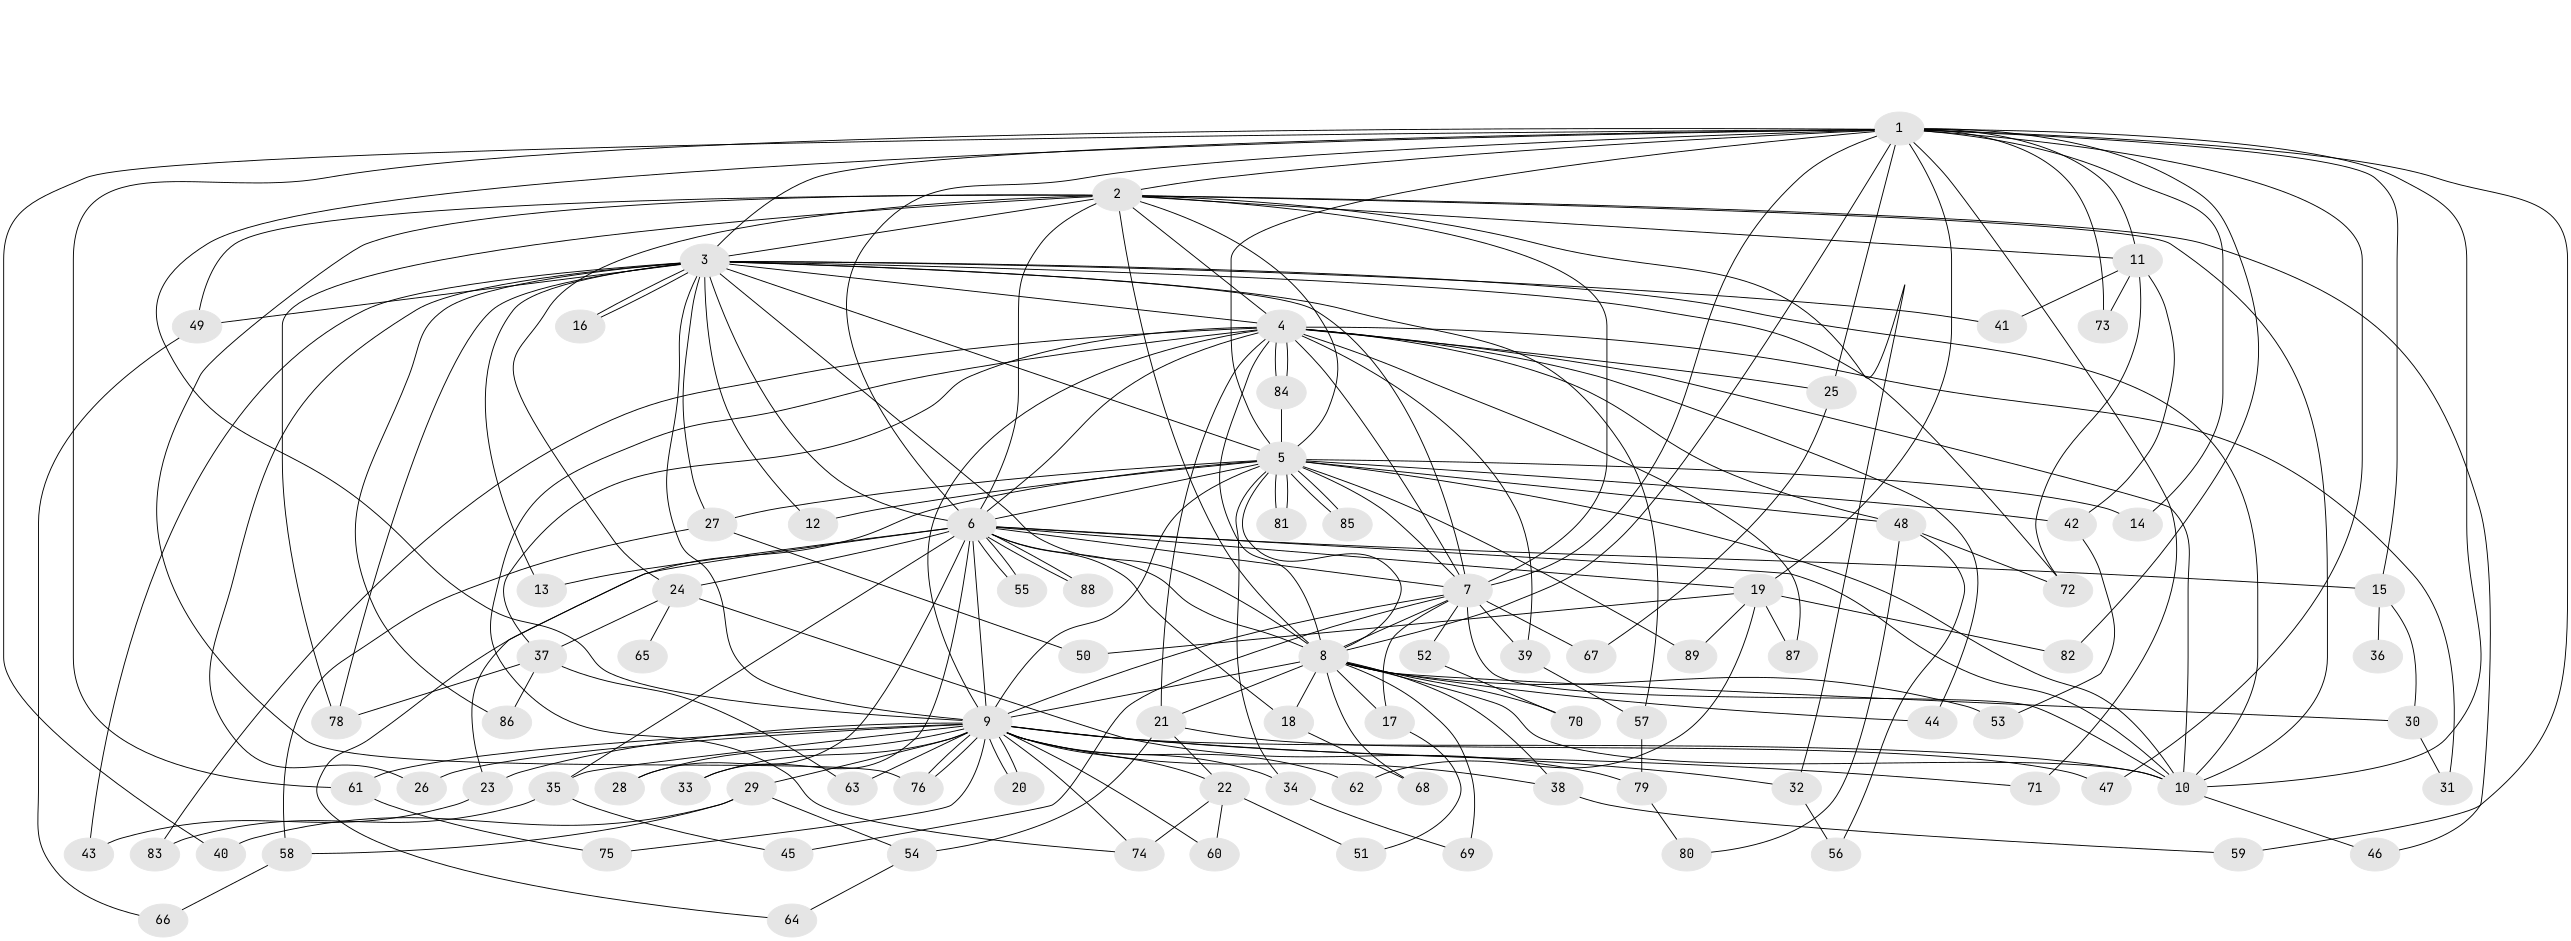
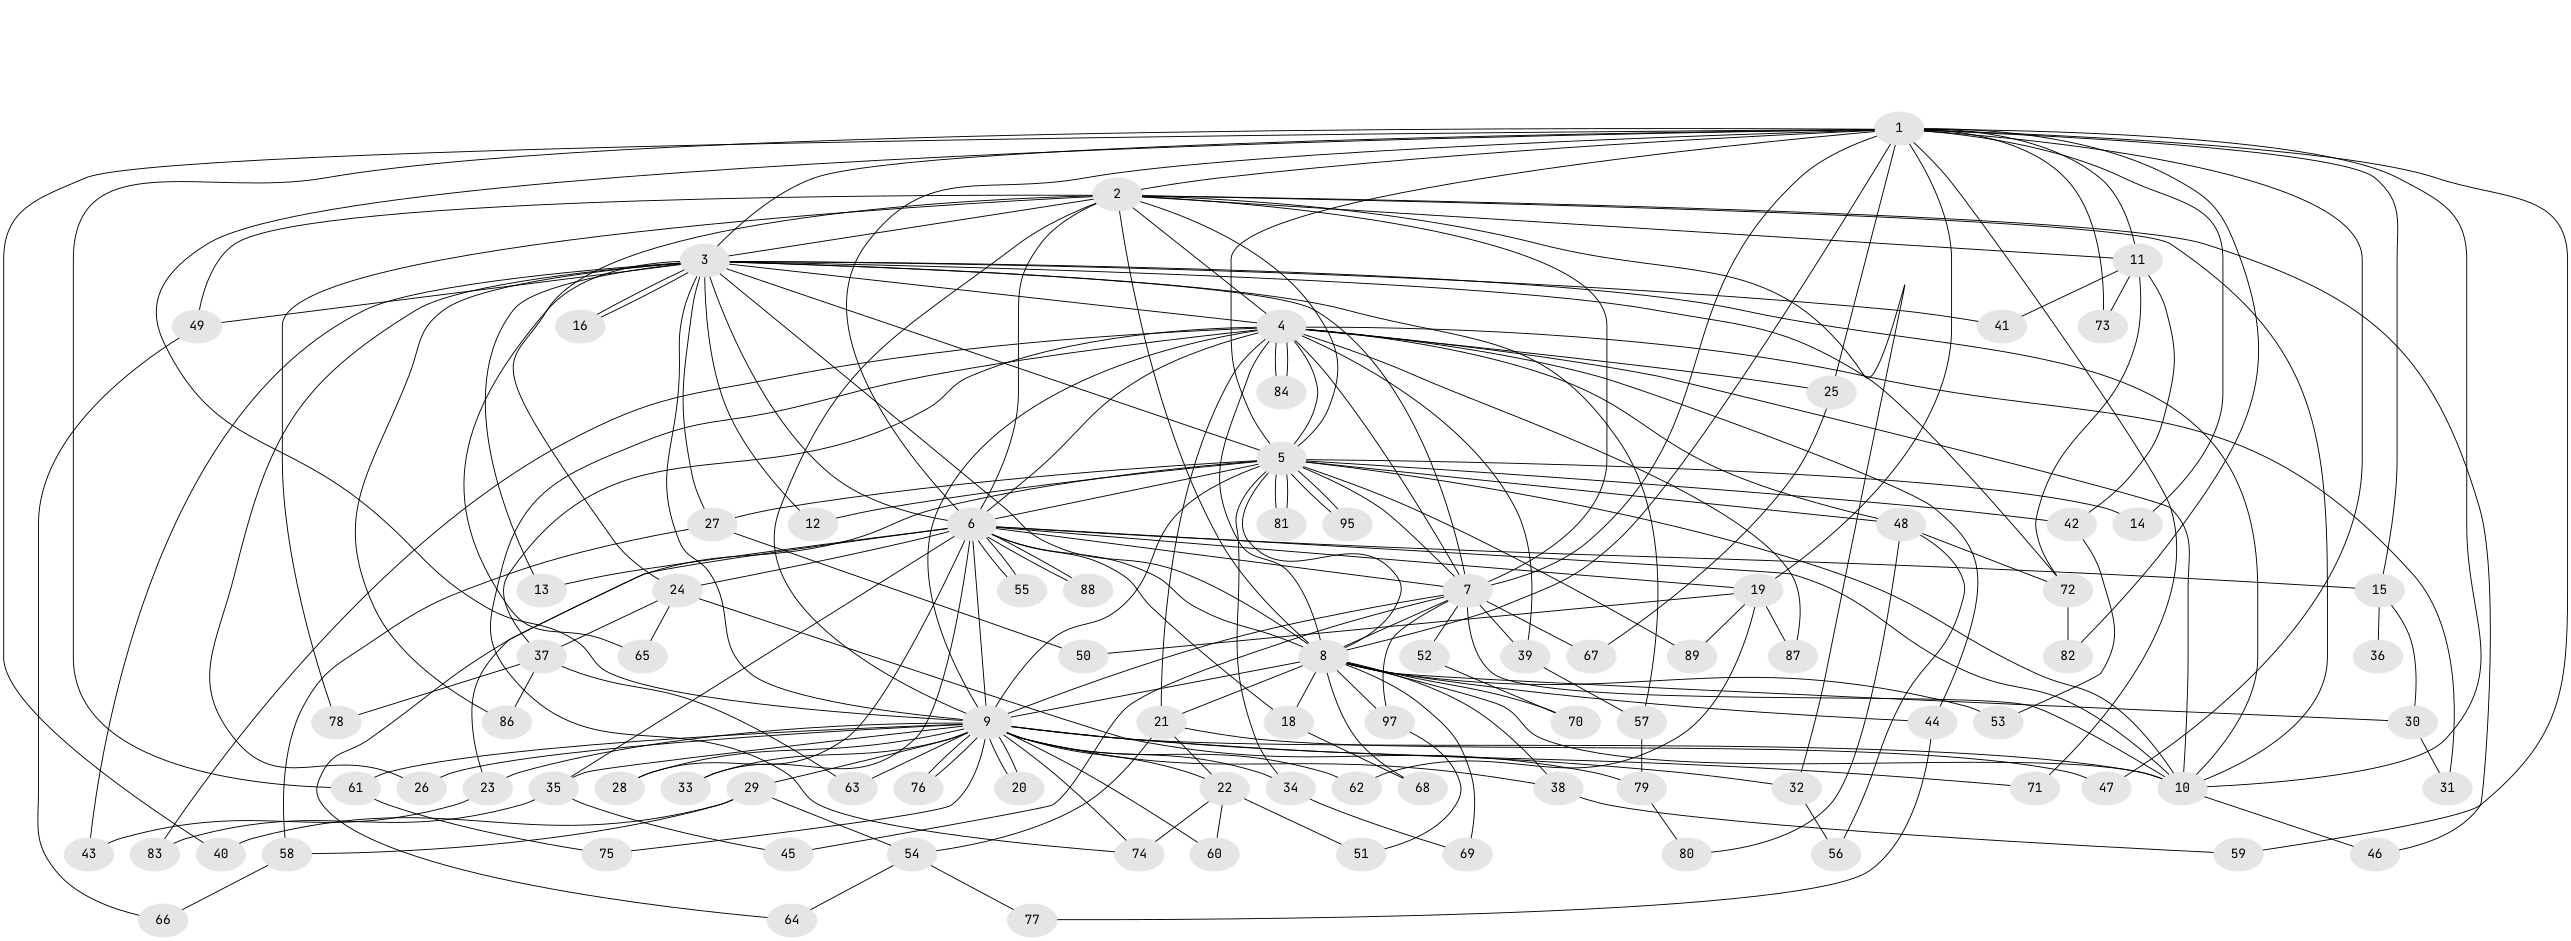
edge "3" -- "78": now "3" -- "65"
edge "2" -- "76": now "2" -- "9"
edge "84" -- "5": now "4" -- "5"
node "85": label "85" -> "95"
edge "19" -- "82": now "72" -- "82"
node "17": label "17" -> "97"
node "77": added
